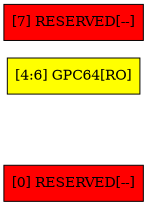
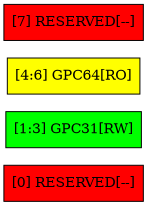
node "[1:3] GPC31[RW]": added
